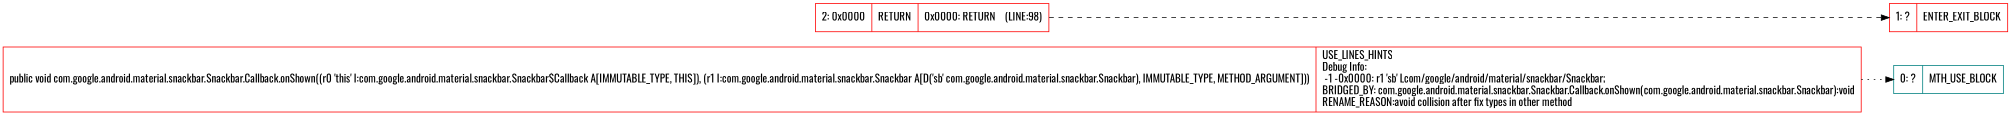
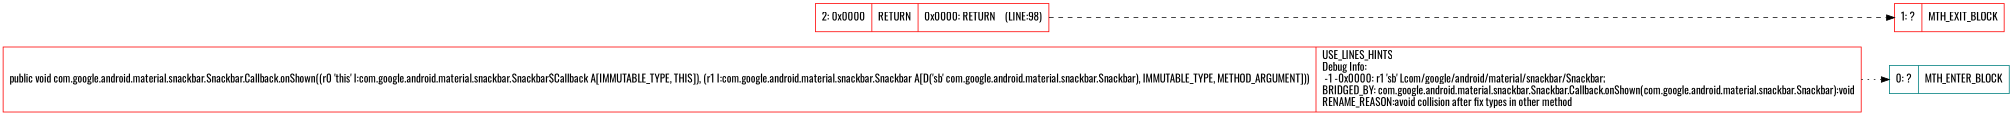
node "1: ?": text "ENTER_EXIT_BLOCK" -> "MTH_EXIT_BLOCK"
node "0: ?": text "MTH_USE_BLOCK" -> "MTH_ENTER_BLOCK"
